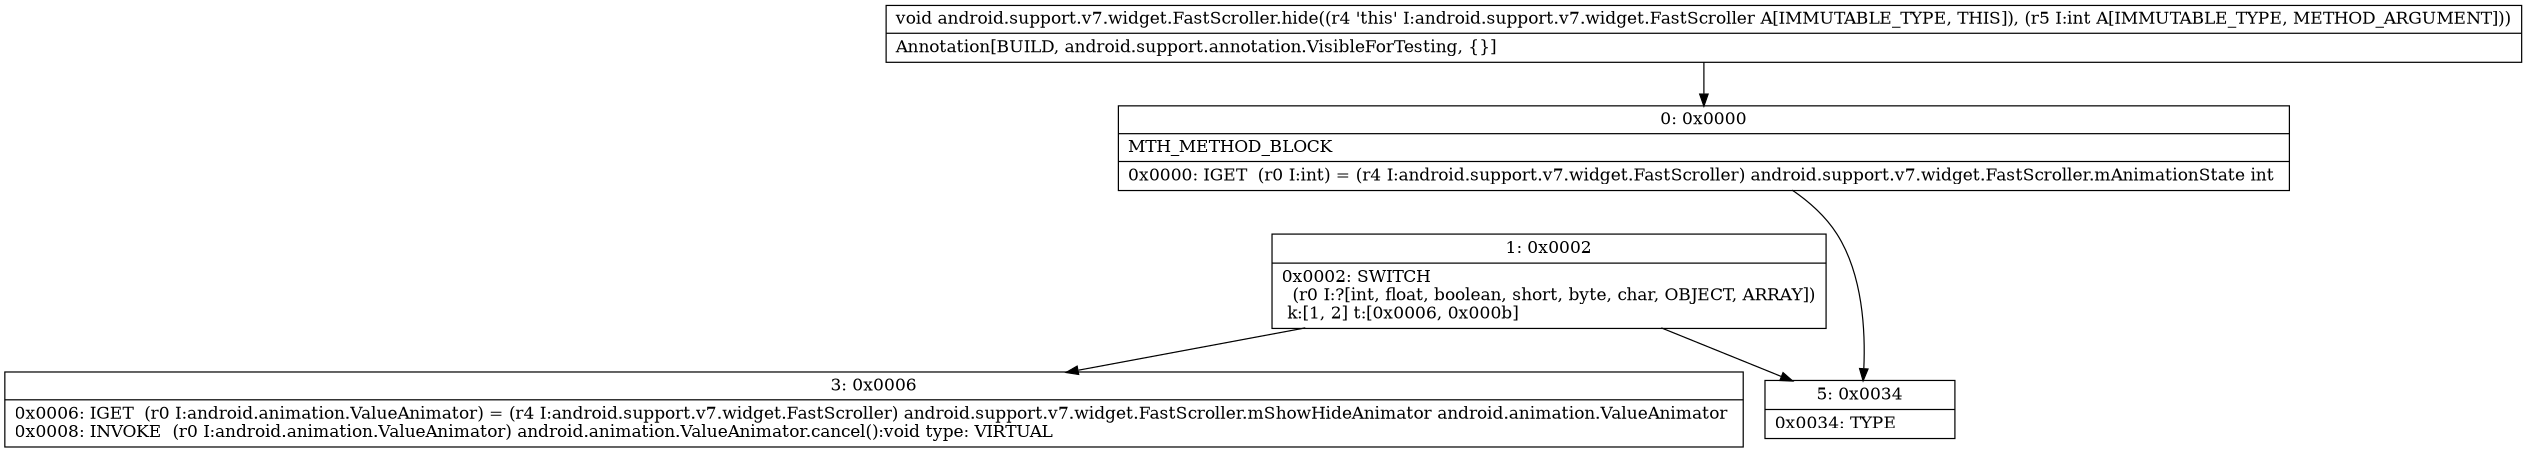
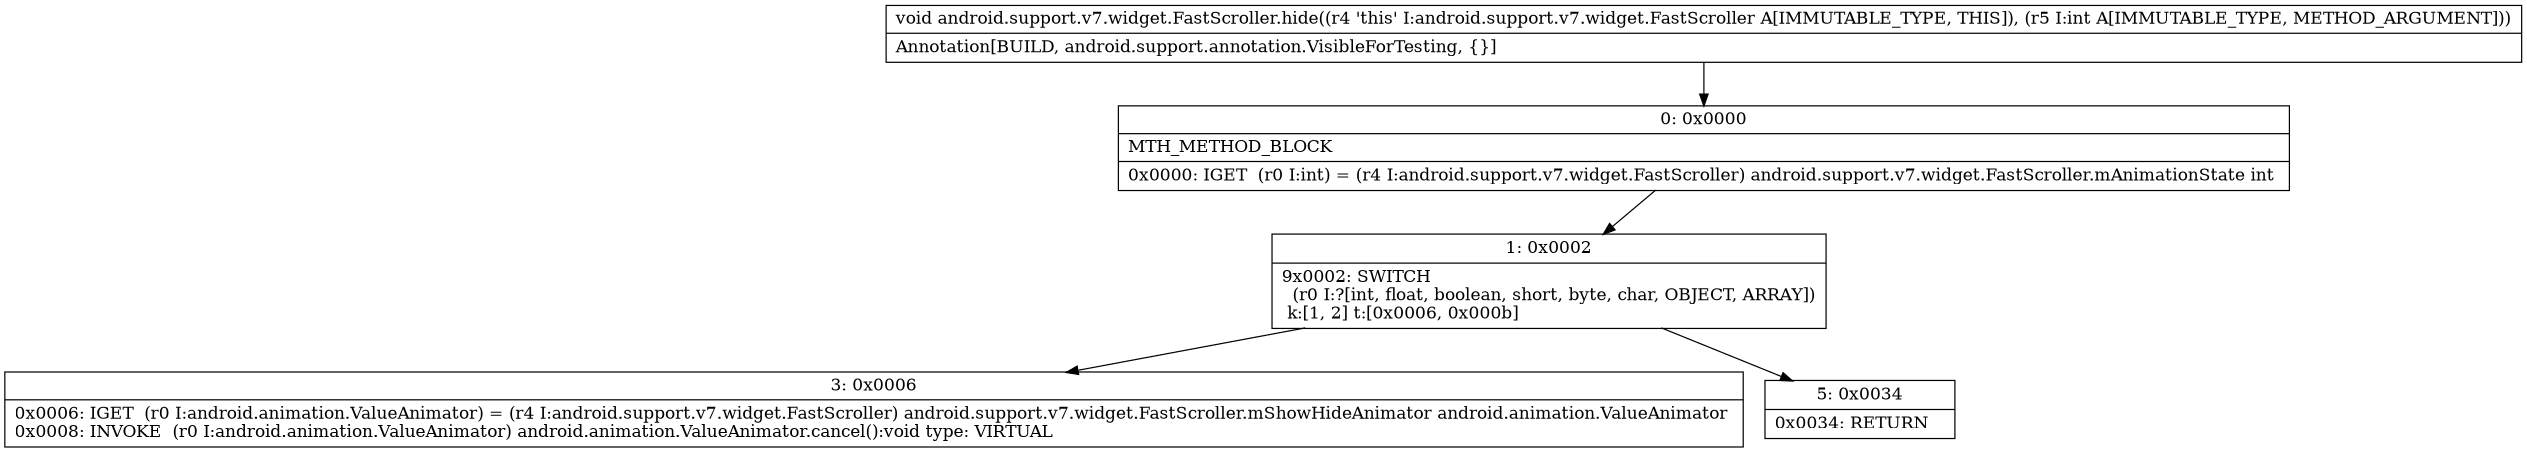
edge "0: 0x0000" -> "5: 0x0034": now "0: 0x0000" -> "1: 0x0002"
node "1: 0x0002": text "0x0002: SWITCH" -> "9x0002: SWITCH"
node "5: 0x0034": text "0x0034: TYPE" -> "0x0034: RETURN"
